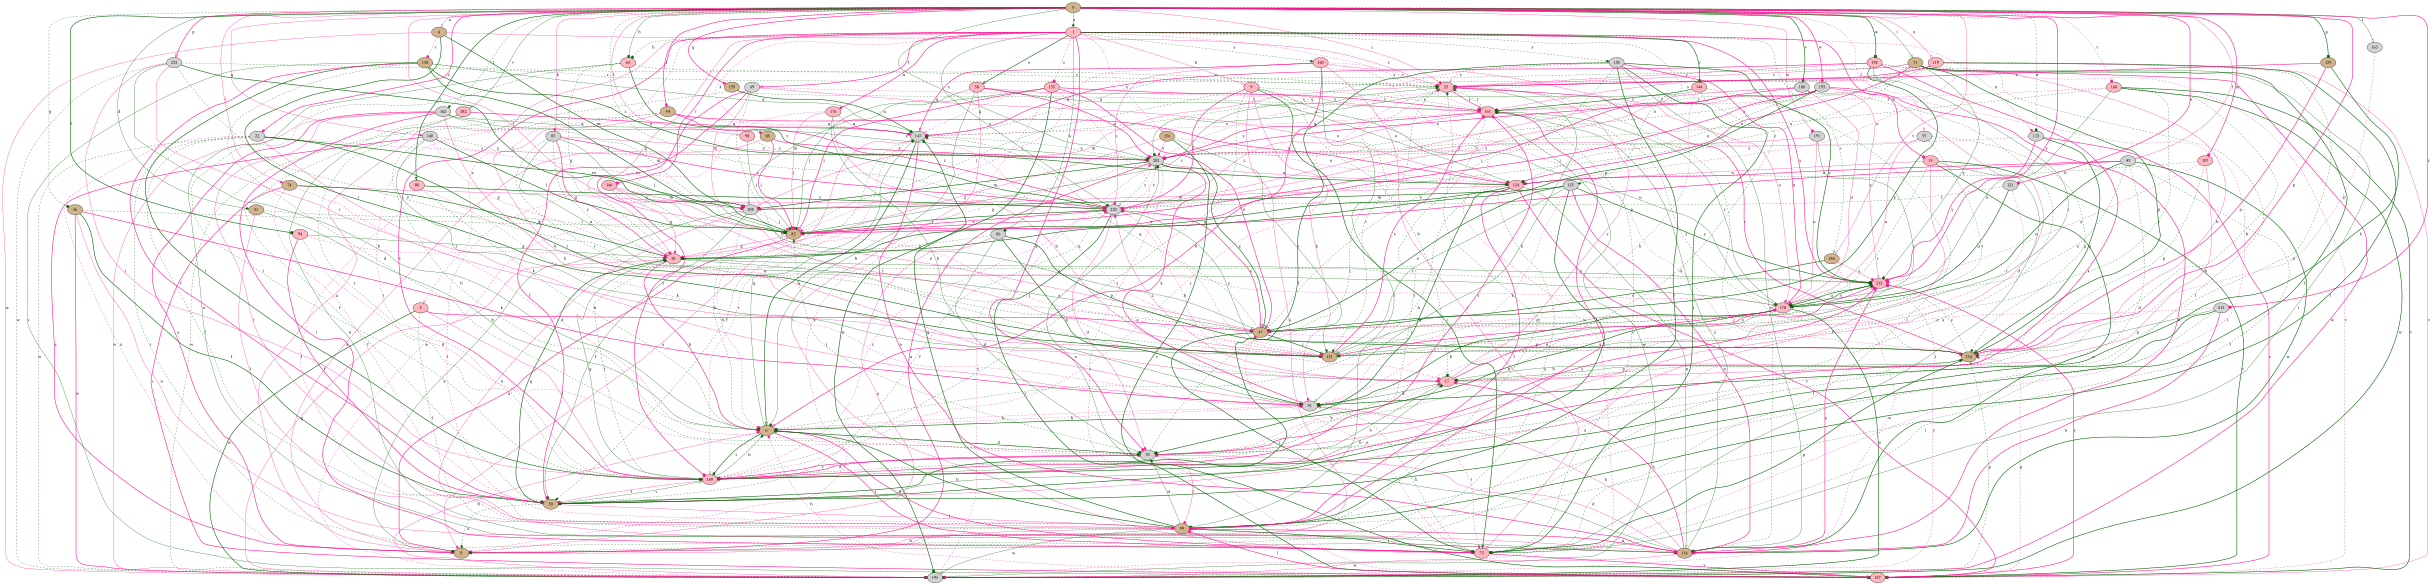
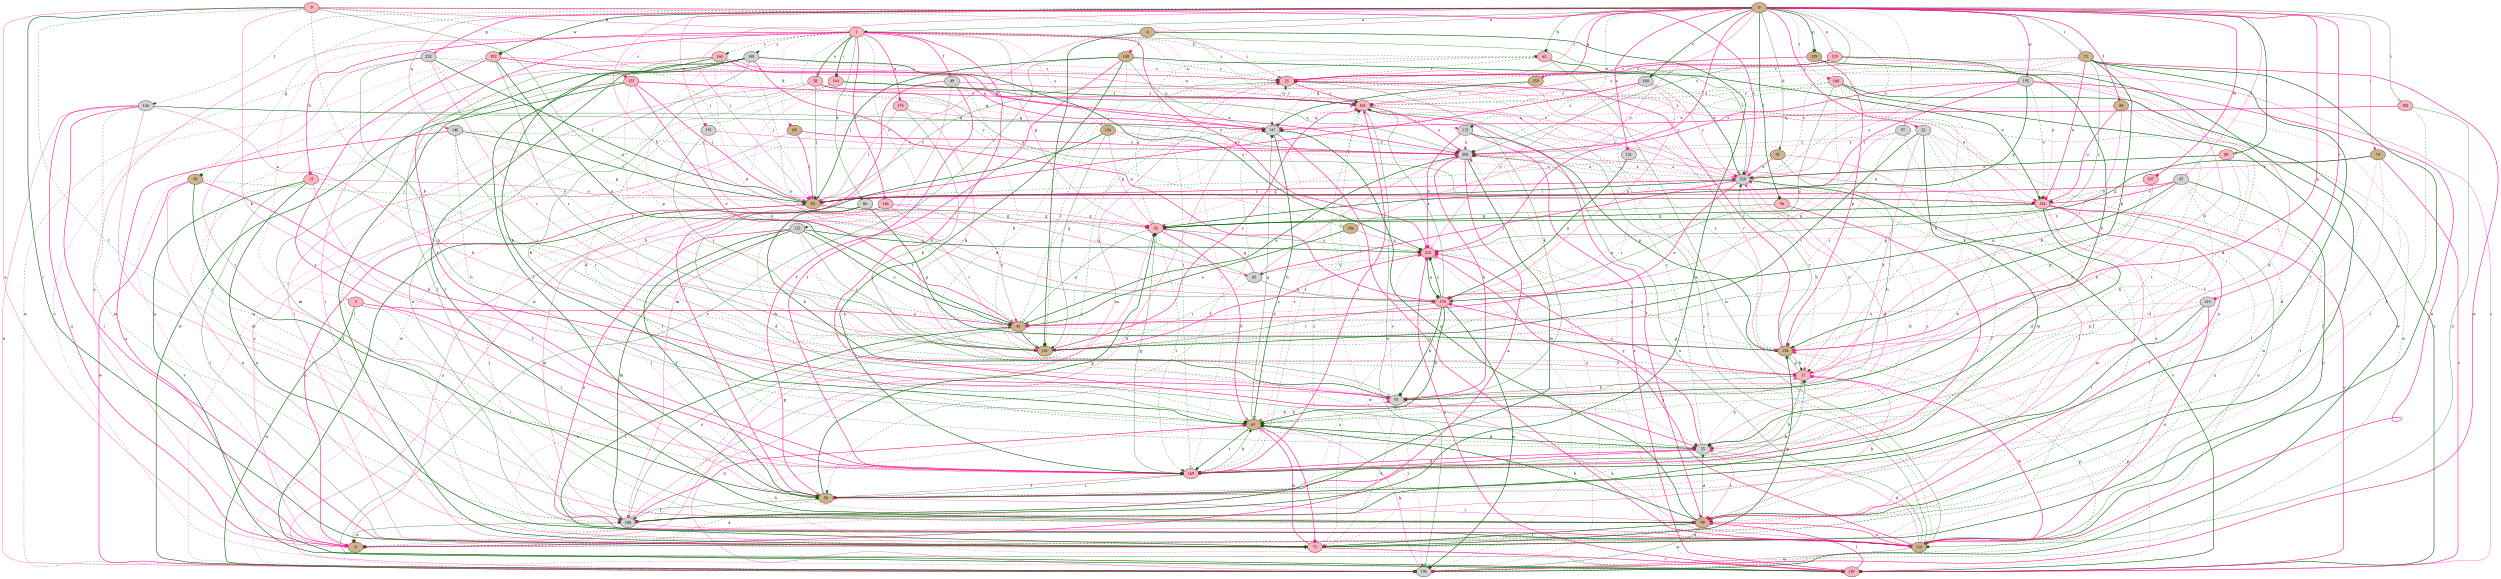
node "165": removed
edge "1" -> "9": reversed
edge "160" -> "178": style solid -> dashed
edge "168" -> "161": color deeppink -> darkgreen
node "98": removed
edge "44" -> "220": now "31" -> "220"
edge "85" -> "212": reversed
edge "160" -> "67": color deeppink -> darkgreen
edge "168" -> "91": added, label "k"
edge "108" -> "67": style dashed -> bold
edge "108" -> "50": reversed
edge "215" -> "134": color darkgreen -> deeppink
edge "71" -> "75": style solid -> bold
edge "99" -> "8": now "99" -> "17"
